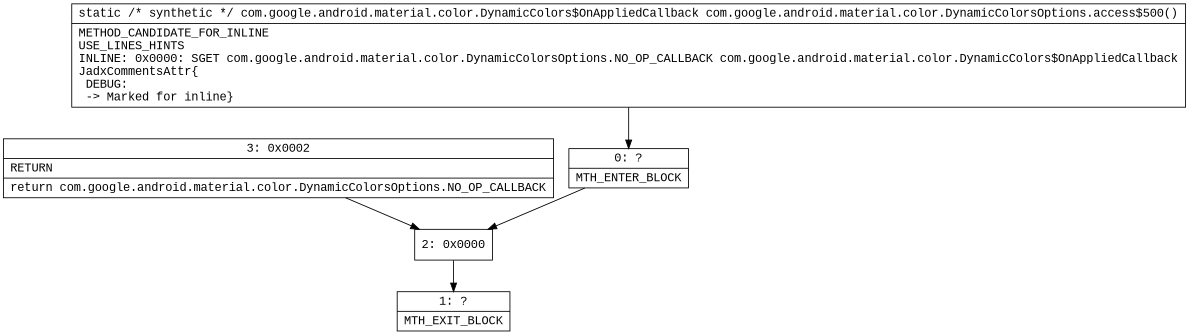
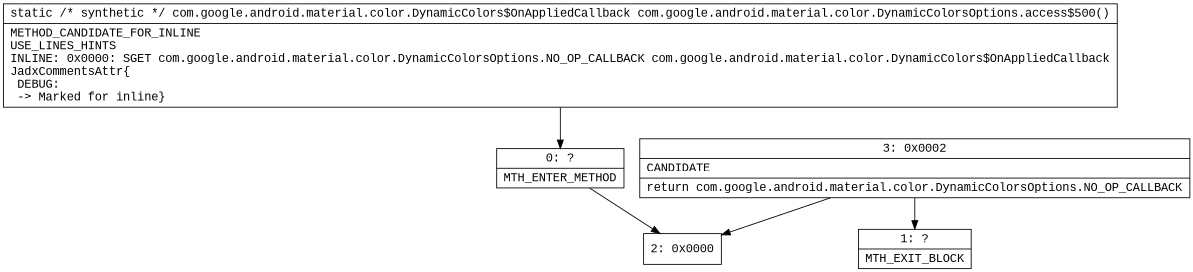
node "3: 0x0002": text "RETURN" -> "CANDIDATE"
node "0: ?": text "MTH_ENTER_BLOCK" -> "MTH_ENTER_METHOD"
edge "2: 0x0000" -> "1: ?": now "3: 0x0002" -> "1: ?"
